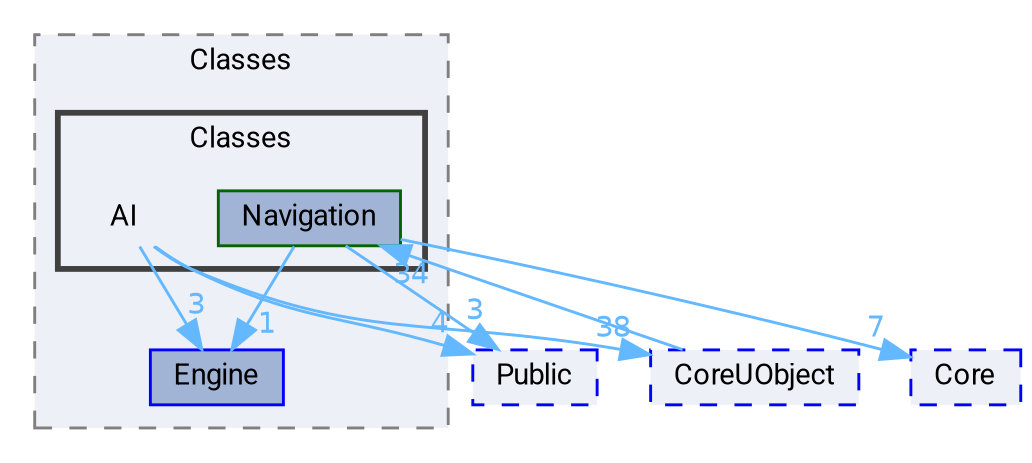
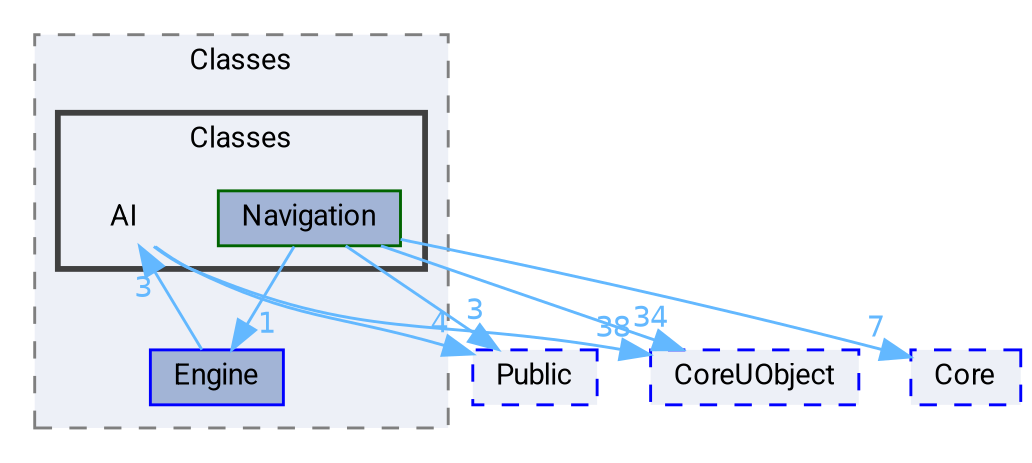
edge "AI" -> "Engine": reversed
edge "CoreUObject" -> "Navigation": reversed
